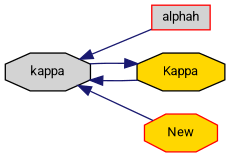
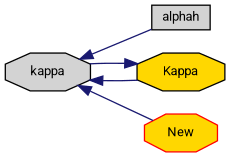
node "alphah": color red -> black
